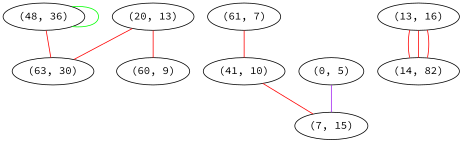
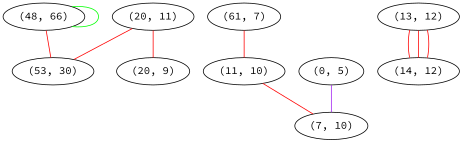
node "(48, 36)": label "(48, 36)" -> "(48, 66)"
node "(20, 13)": label "(20, 13)" -> "(20, 11)"
node "(13, 16)": label "(13, 16)" -> "(13, 12)"
node "(63, 30)": label "(63, 30)" -> "(53, 30)"
node "(60, 9)": label "(60, 9)" -> "(20, 9)"
node "(41, 10)": label "(41, 10)" -> "(11, 10)"
node "(14, 82)": label "(14, 82)" -> "(14, 12)"
node "(7, 15)": label "(7, 15)" -> "(7, 10)"
